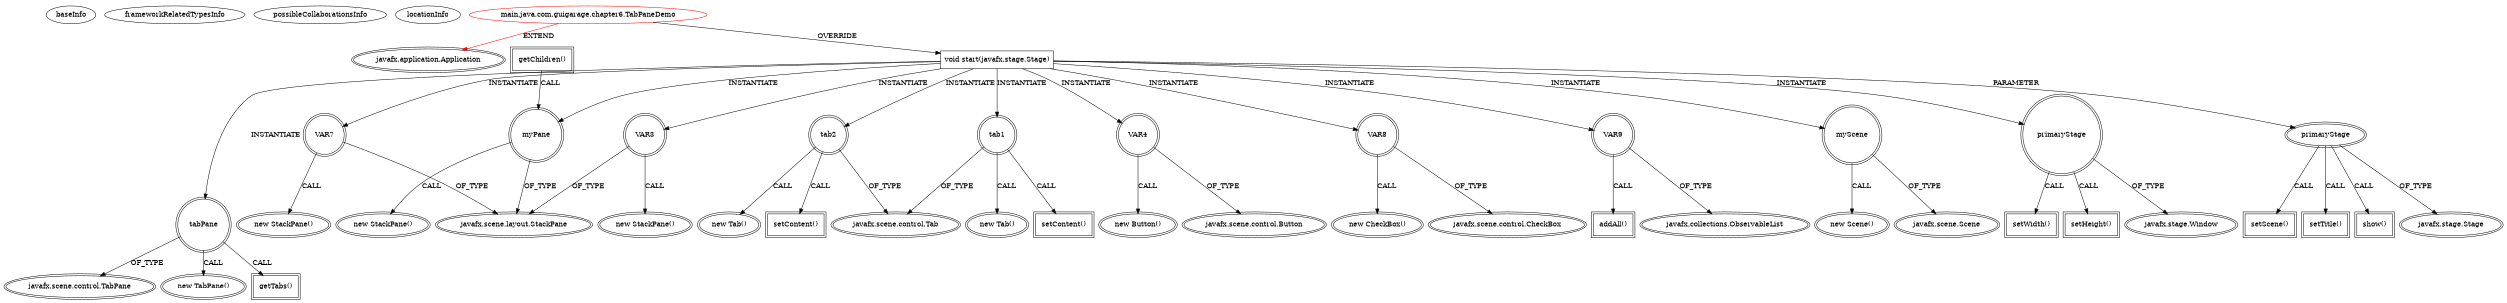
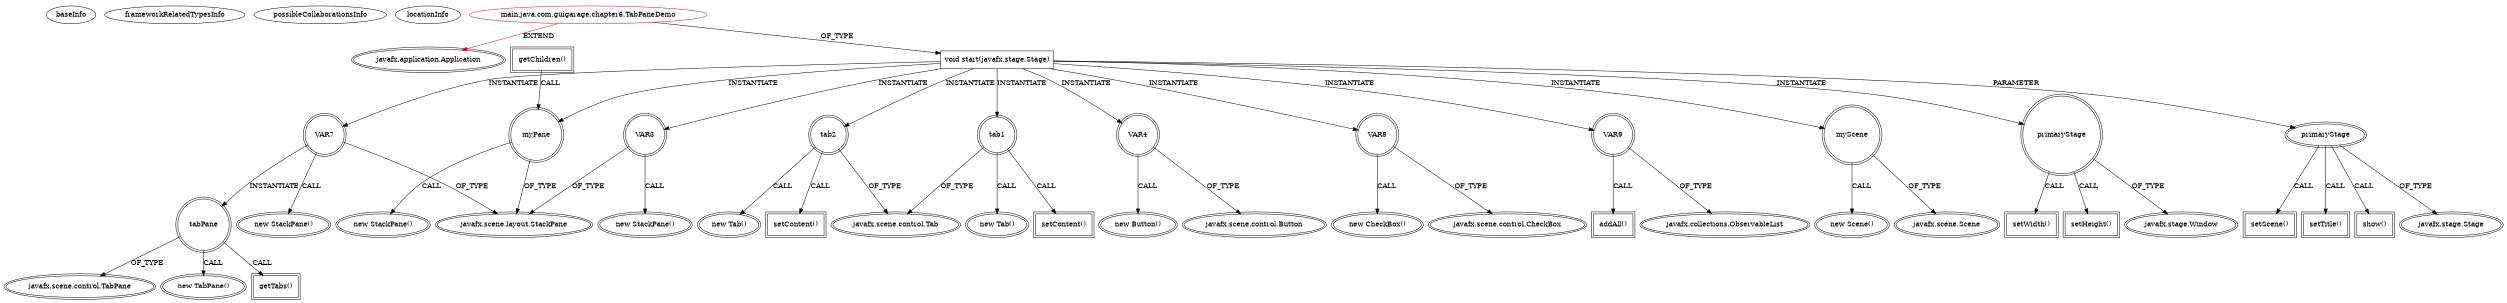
edge "main.java.com.guigarage.chapter6.TabPaneDemo" -> "void start(javafx.stage.Stage)": label "OVERRIDE" -> "OF_TYPE"
edge "void start(javafx.stage.Stage)" -> "tabPane": now "VAR7" -> "tabPane"
